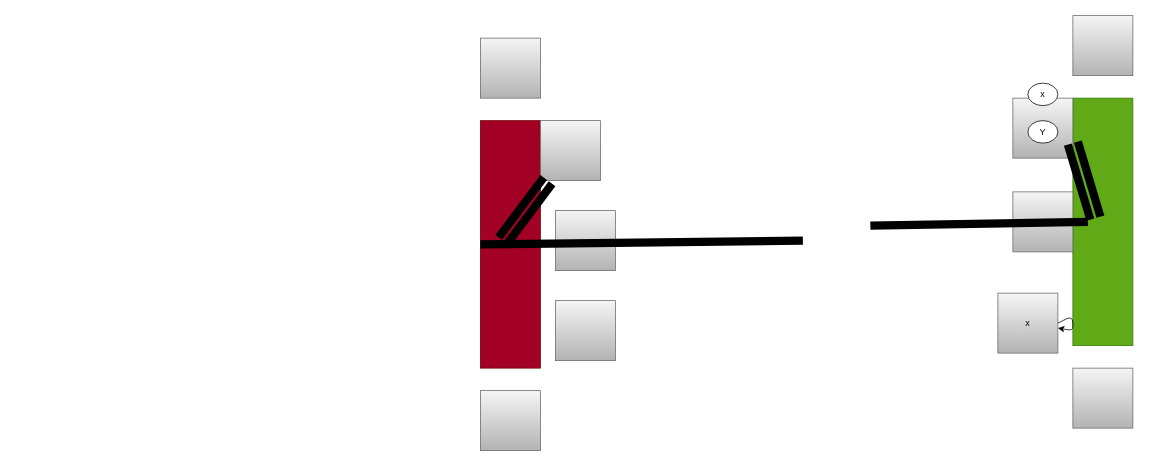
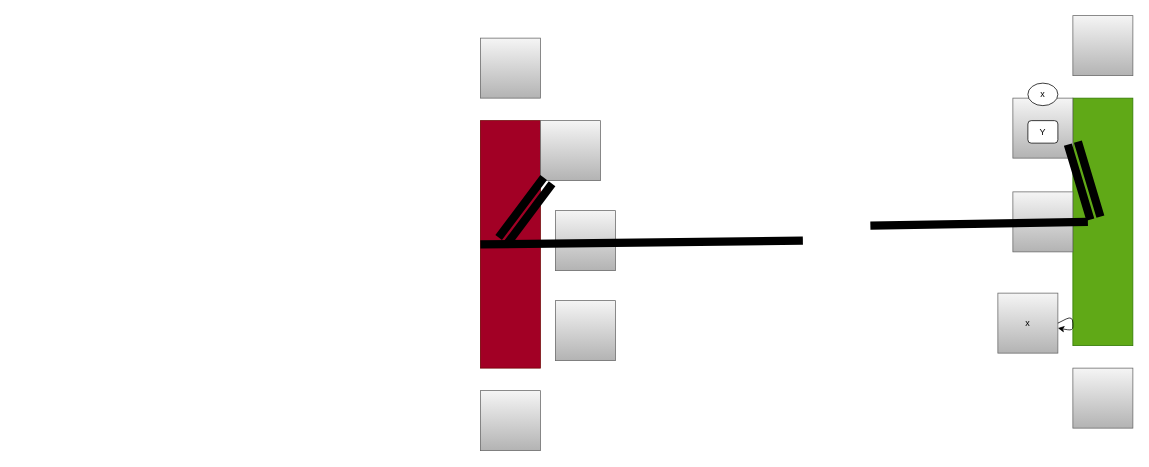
node "Y": shape ellipse -> rounded rectangle
